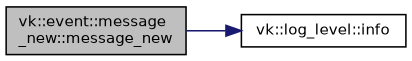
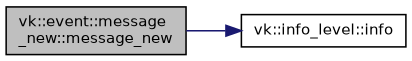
node "vk::log_level::info": label "vk::log_level::info" -> "vk::info_level::info"
